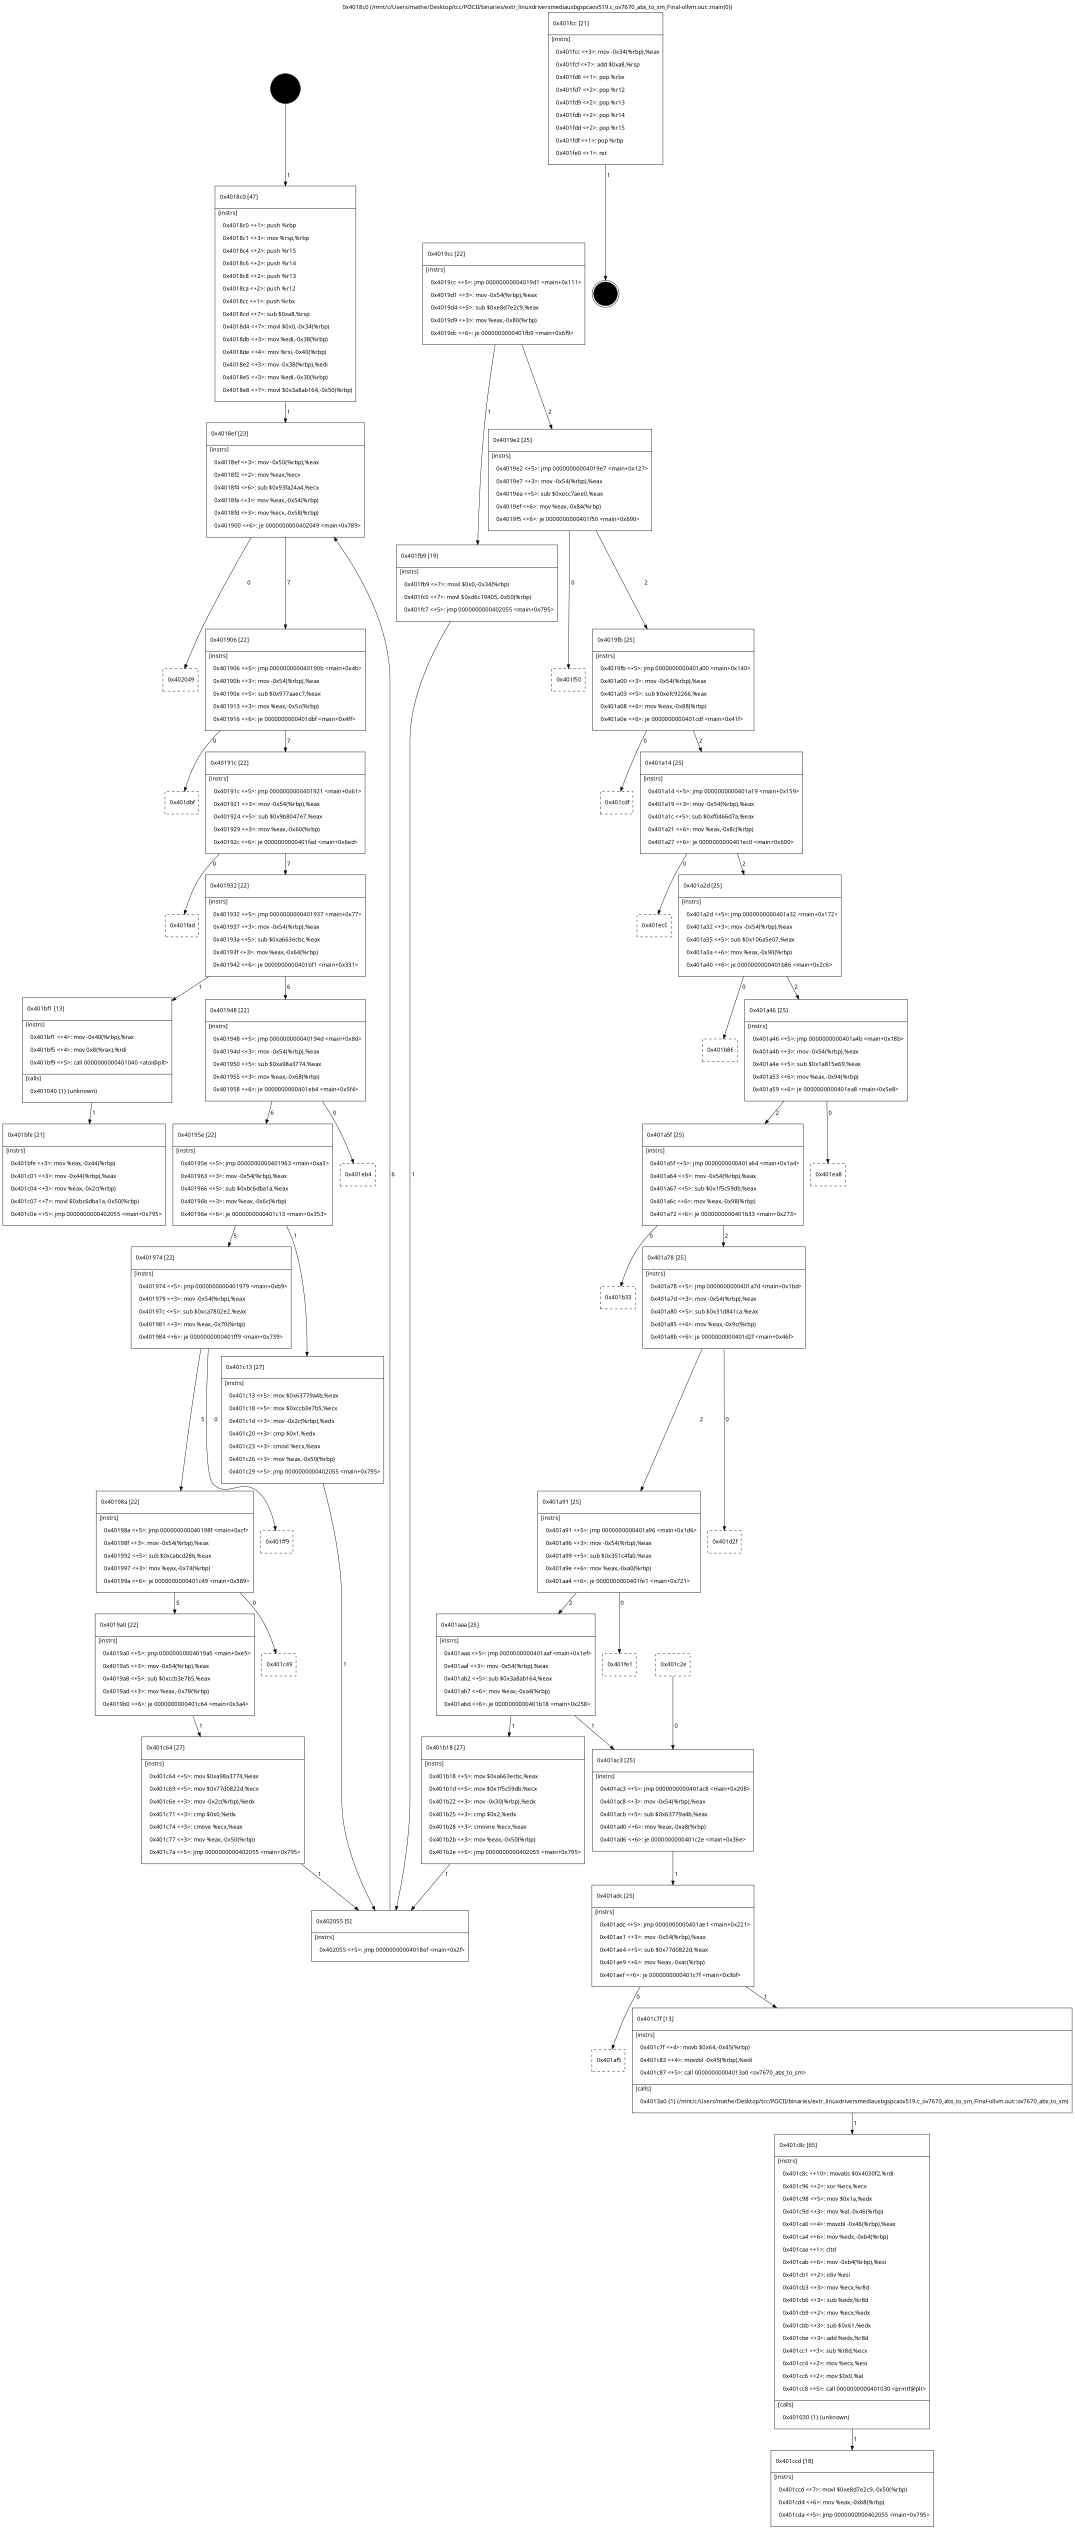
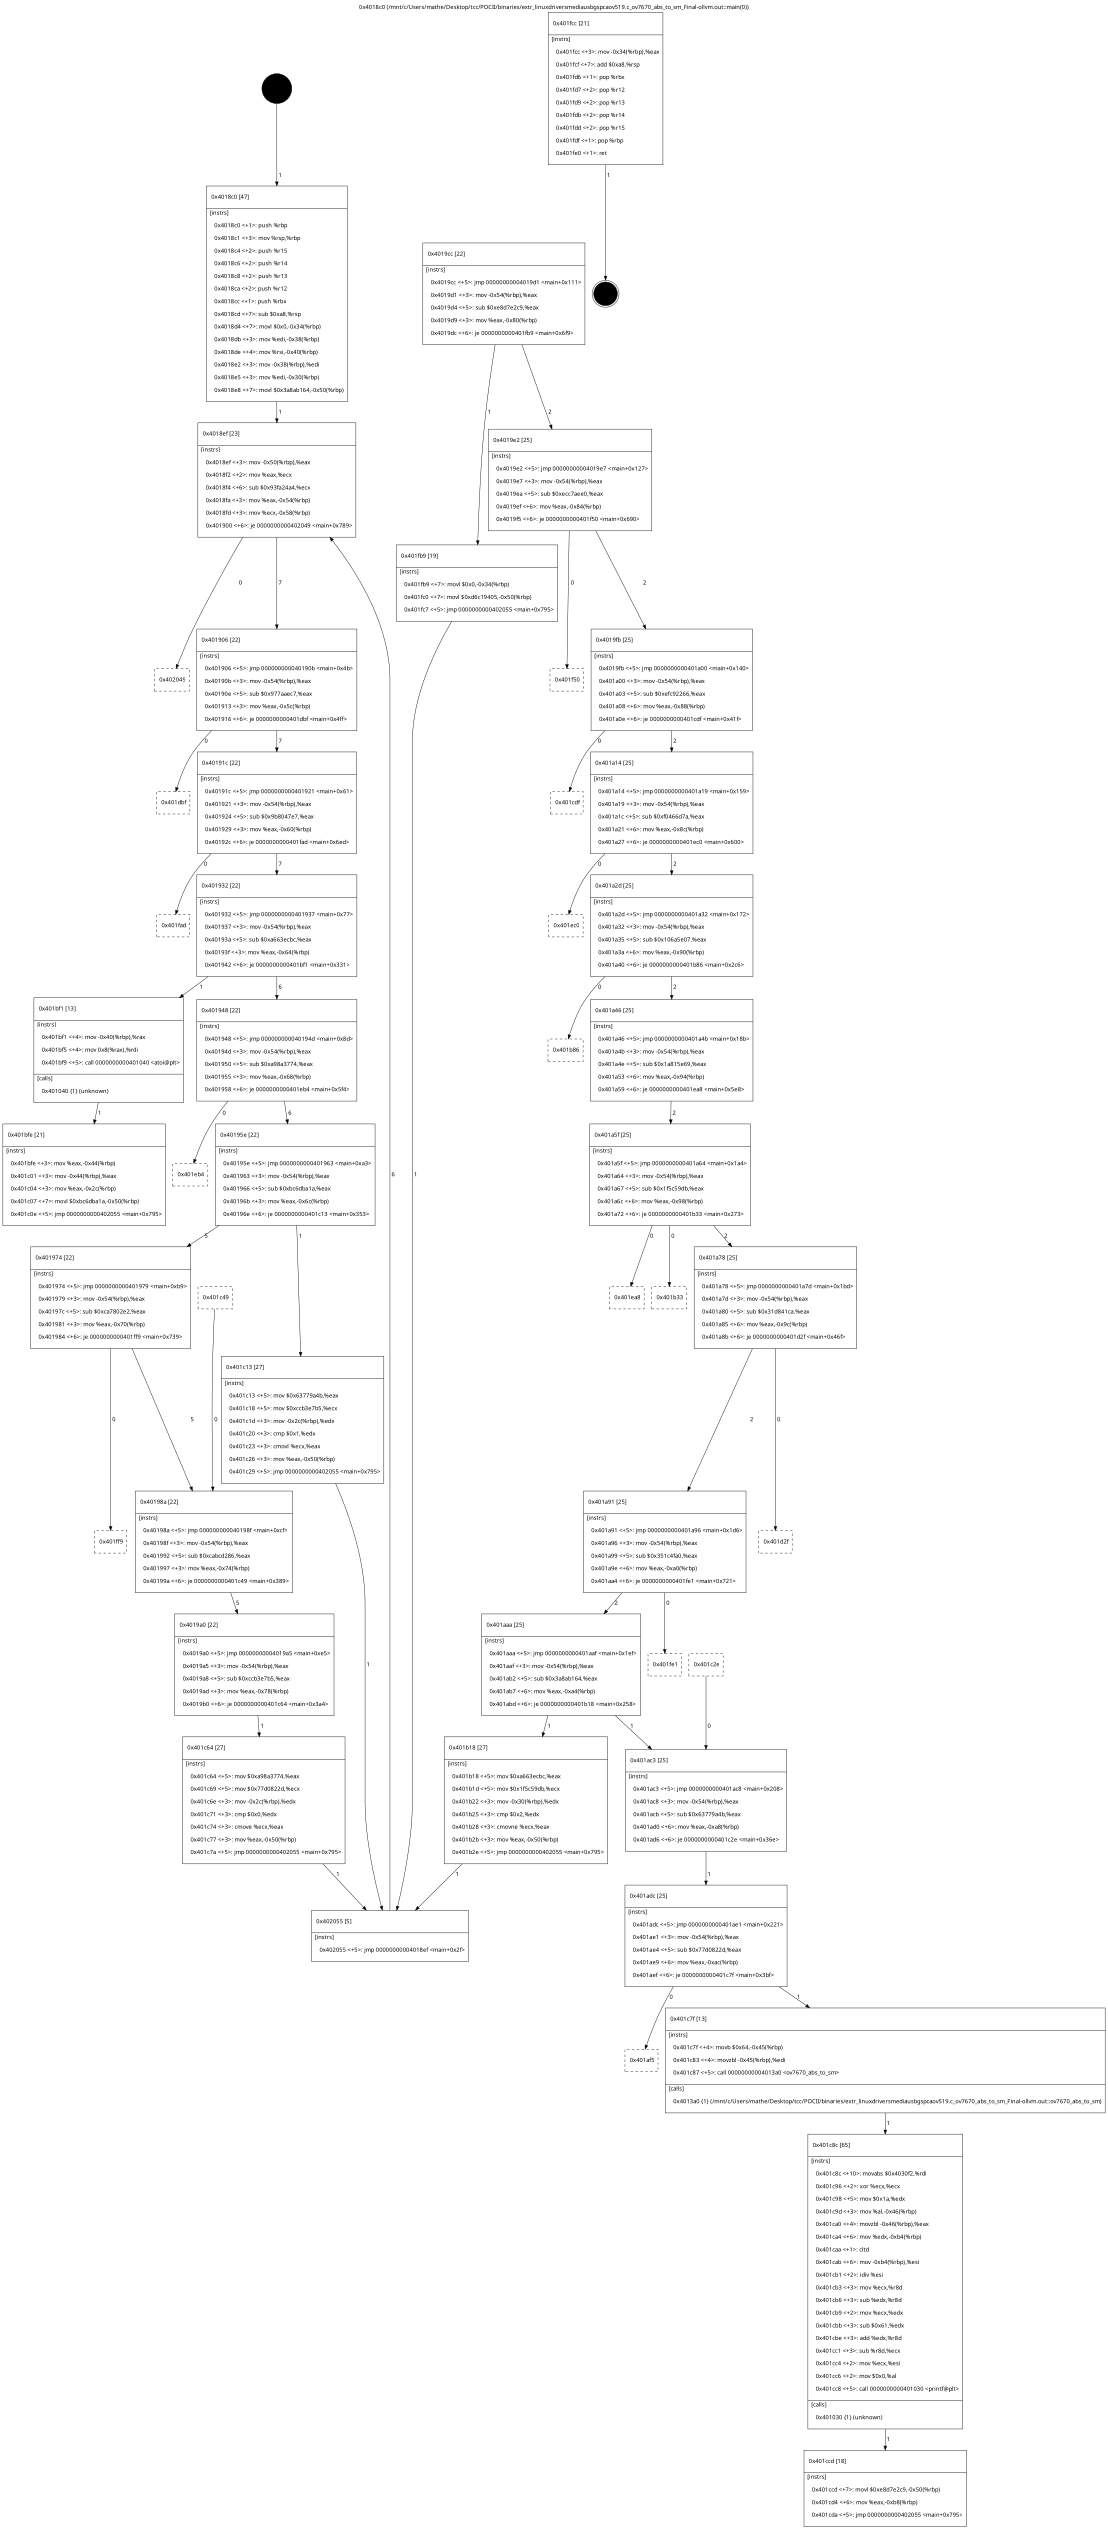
edge "0x401a46 [25]" -> "0x401ea8": now "0x401a5f [25]" -> "0x401ea8"
edge "0x40198a [22]" -> "0x401c49": reversed
